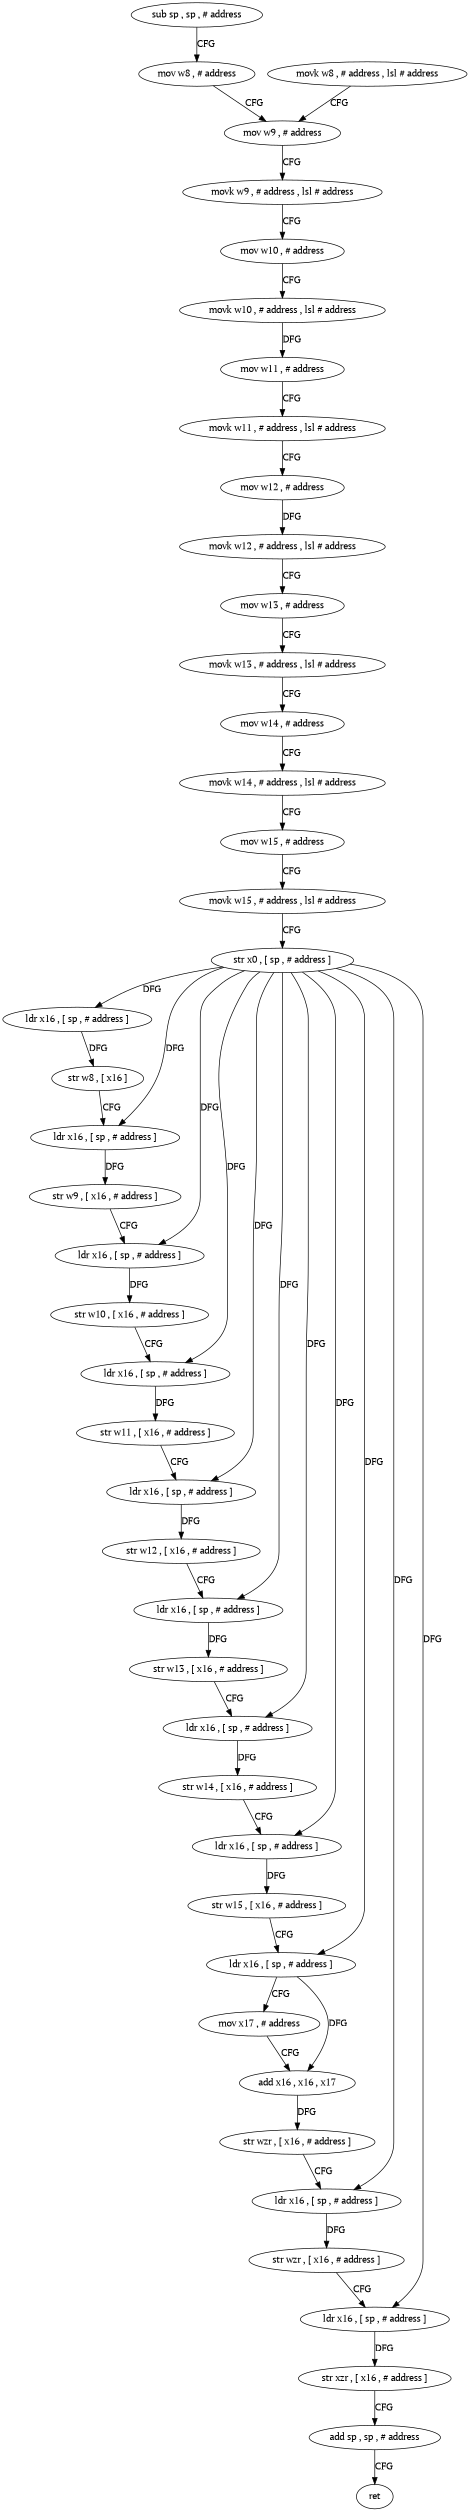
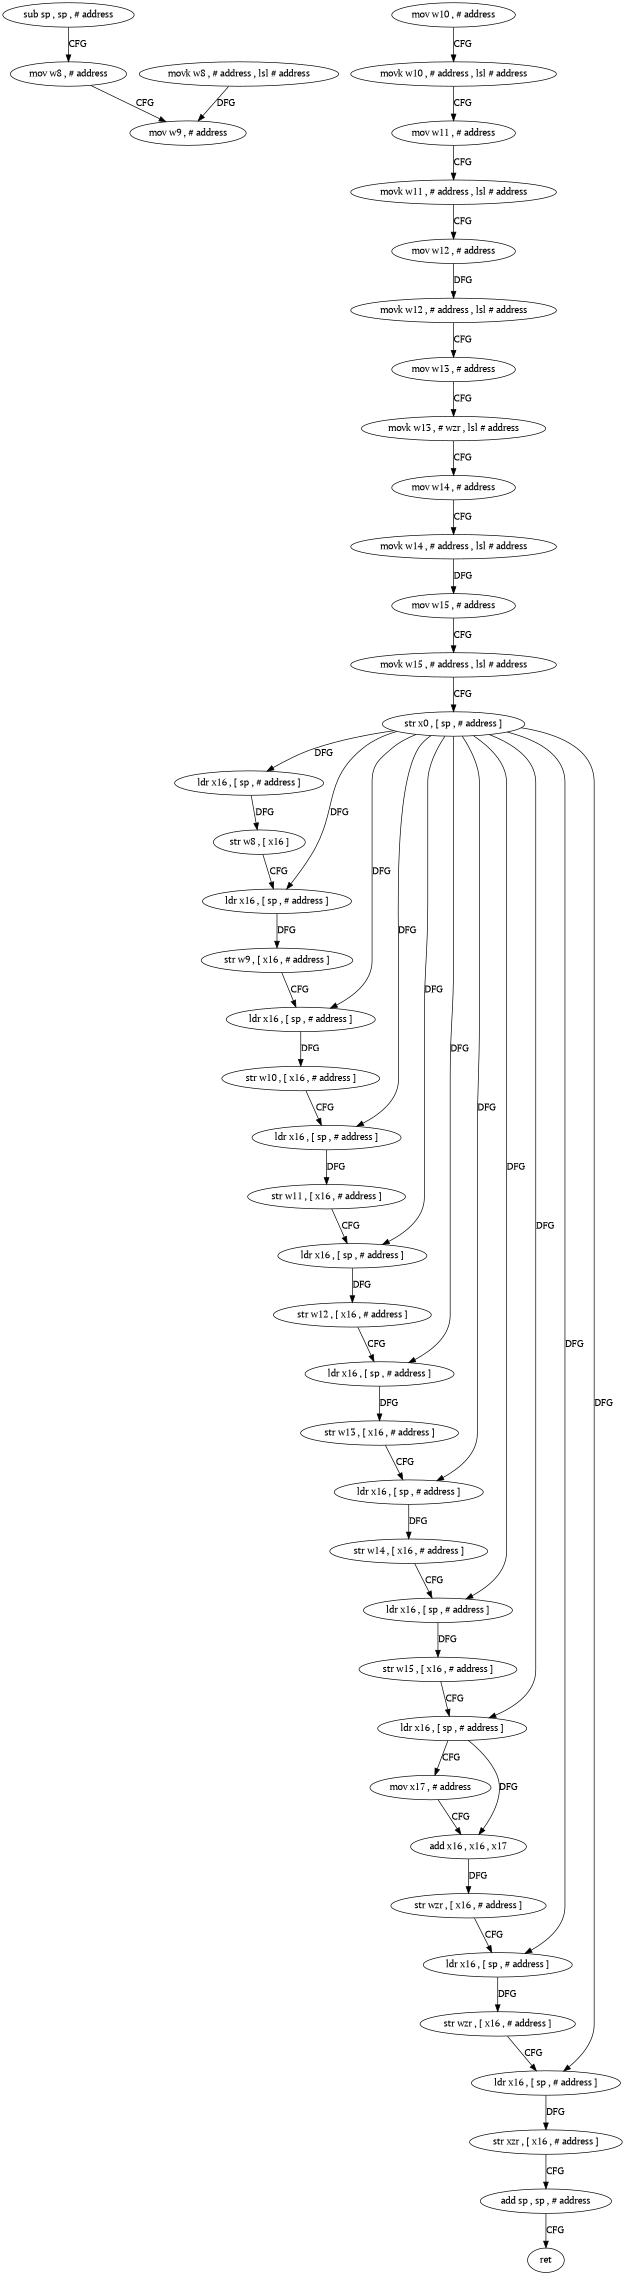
edge "movk w8 , # address , lsl # address" -> "mov w9 , # address": label "CFG" -> "DFG"
node "movk w9 , # address , lsl # address": removed
edge "movk w10 , # address , lsl # address" -> "mov w11 , # address": label "DFG" -> "CFG"
node "movk w13 , # address , lsl # address": label "movk w13 , # address , lsl # address" -> "movk w13 , # wzr , lsl # address"
edge "movk w14 , # address , lsl # address" -> "mov w15 , # address": label "CFG" -> "DFG"
